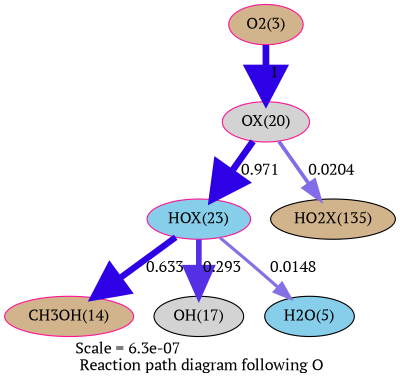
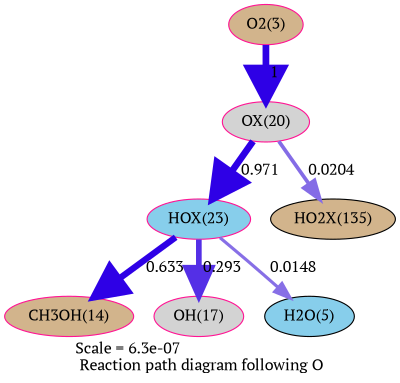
node "OH(17)": color black -> deeppink
